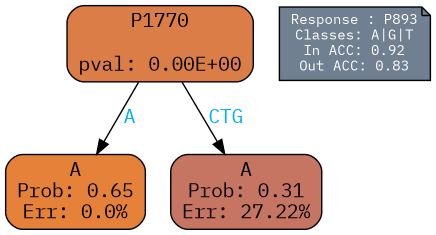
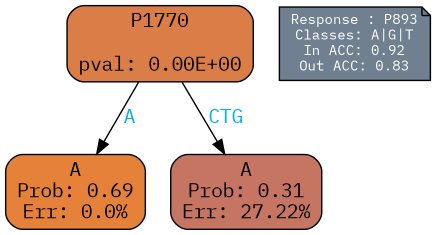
node "A Prob: 0.65 Err: 0.0%": label "A Prob: 0.65 Err: 0.0%" -> "A Prob: 0.69 Err: 0.0%"
